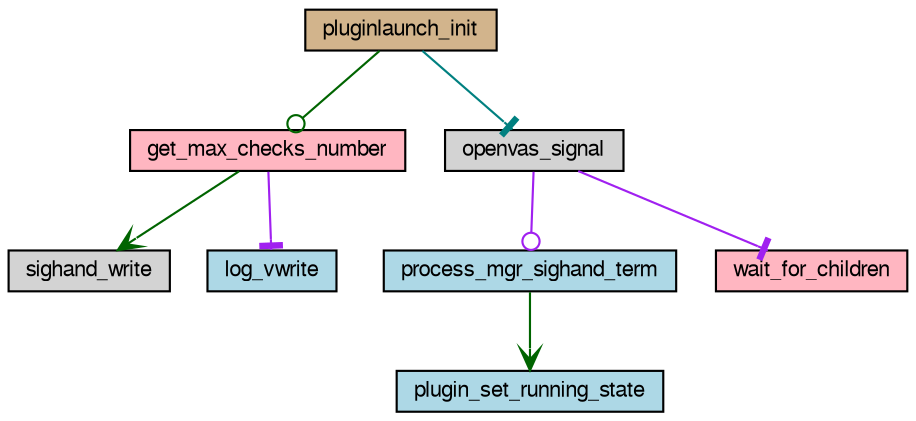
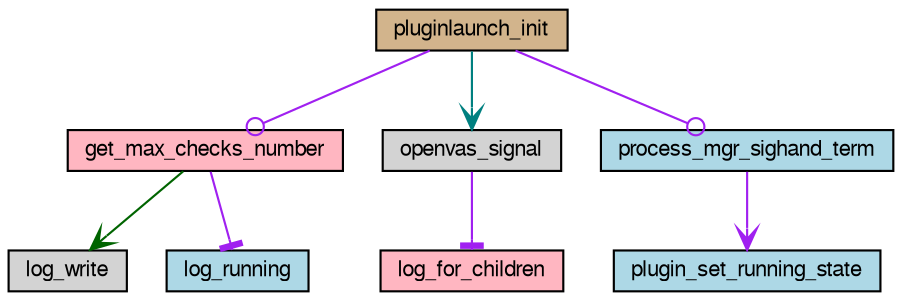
edge "pluginlaunch_init" -> "get_max_checks_number": color darkgreen -> purple
edge "pluginlaunch_init" -> "openvas_signal": arrowhead tee -> vee
edge "openvas_signal" -> "process_mgr_sighand_term": now "pluginlaunch_init" -> "process_mgr_sighand_term"
node "sighand_write": label "sighand_write" -> "log_write"
node "log_vwrite": label "log_vwrite" -> "log_running"
node "wait_for_children": label "wait_for_children" -> "log_for_children"
edge "process_mgr_sighand_term" -> "plugin_set_running_state": color darkgreen -> purple
